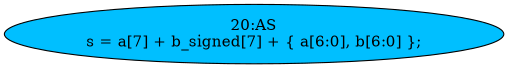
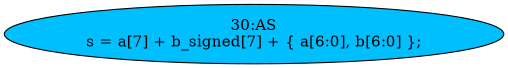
node "20:AS s = a[7] + b_signed[7] + { a[6:0], b[6:0] };": label "20:AS s = a[7] + b_signed[7] + { a[6:0], b[6:0] };" -> "30:AS s = a[7] + b_signed[7] + { a[6:0], b[6:0] };"
